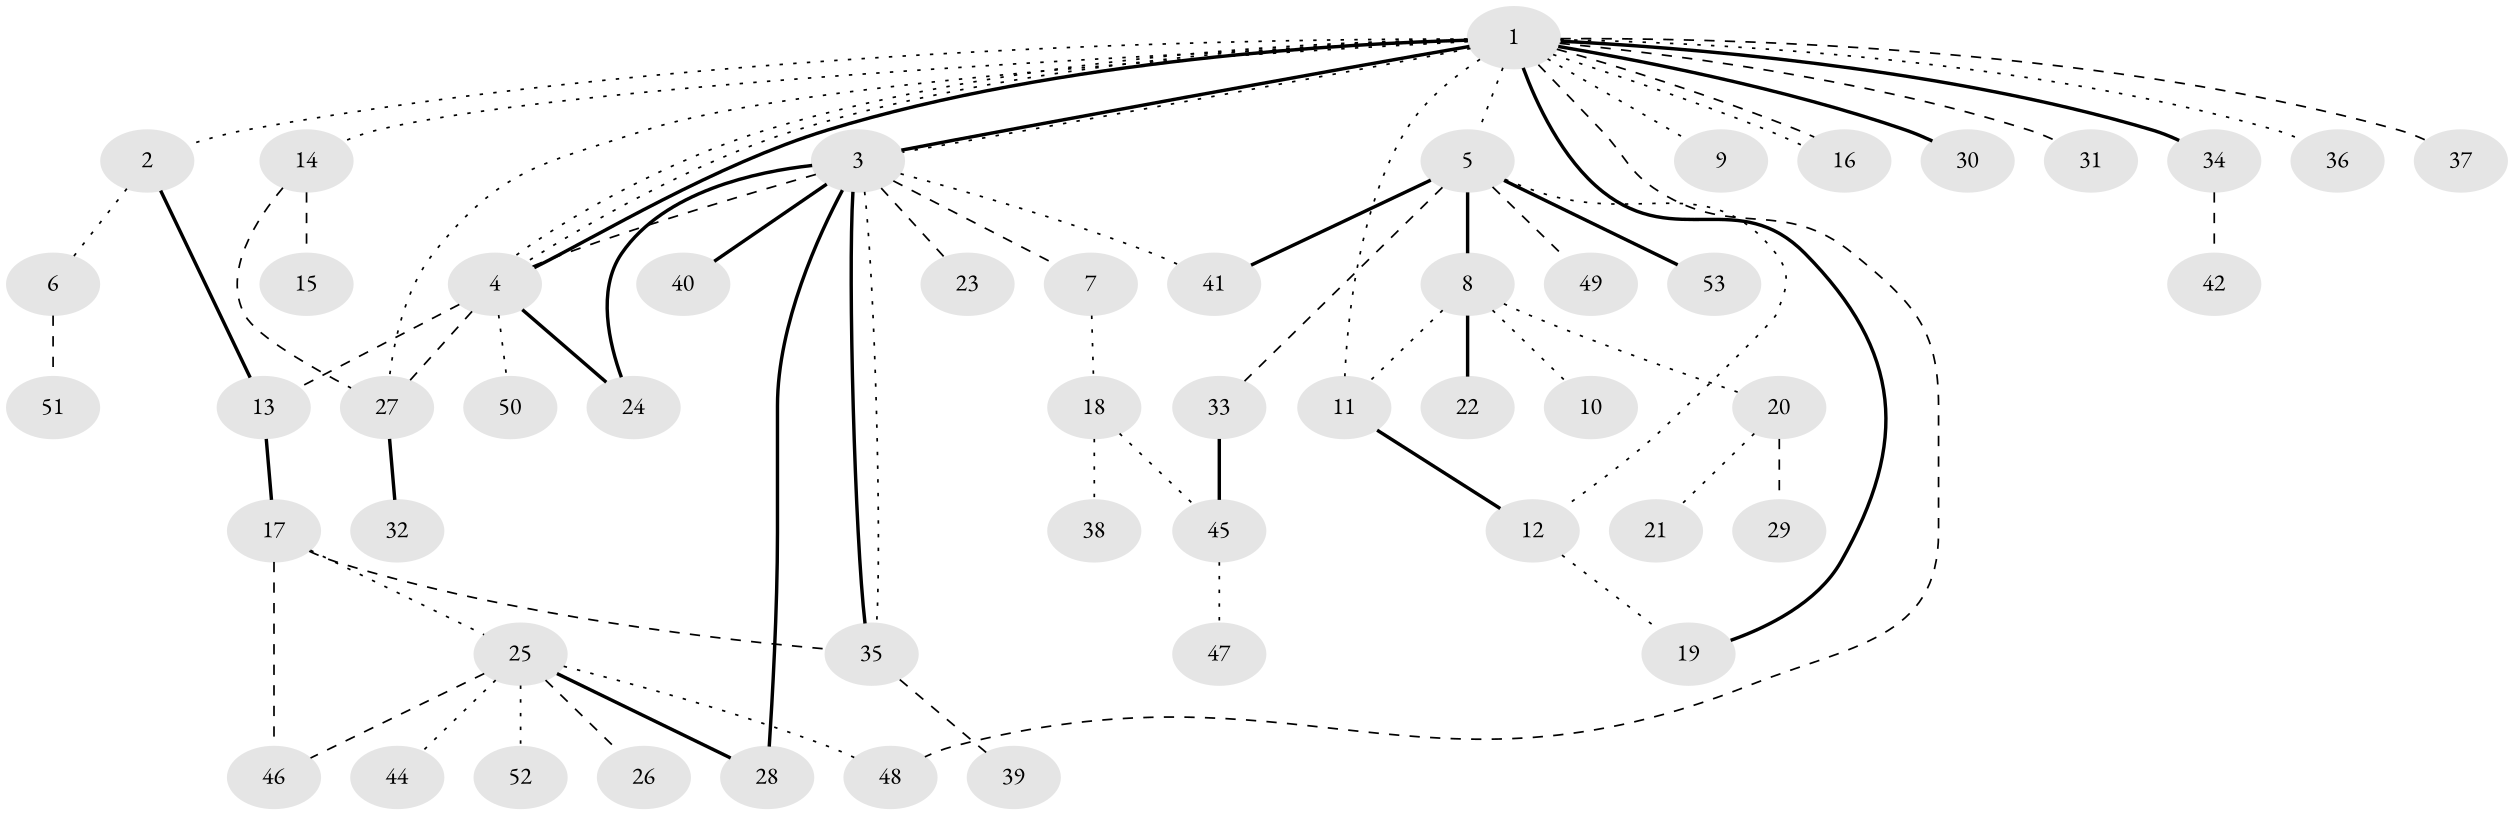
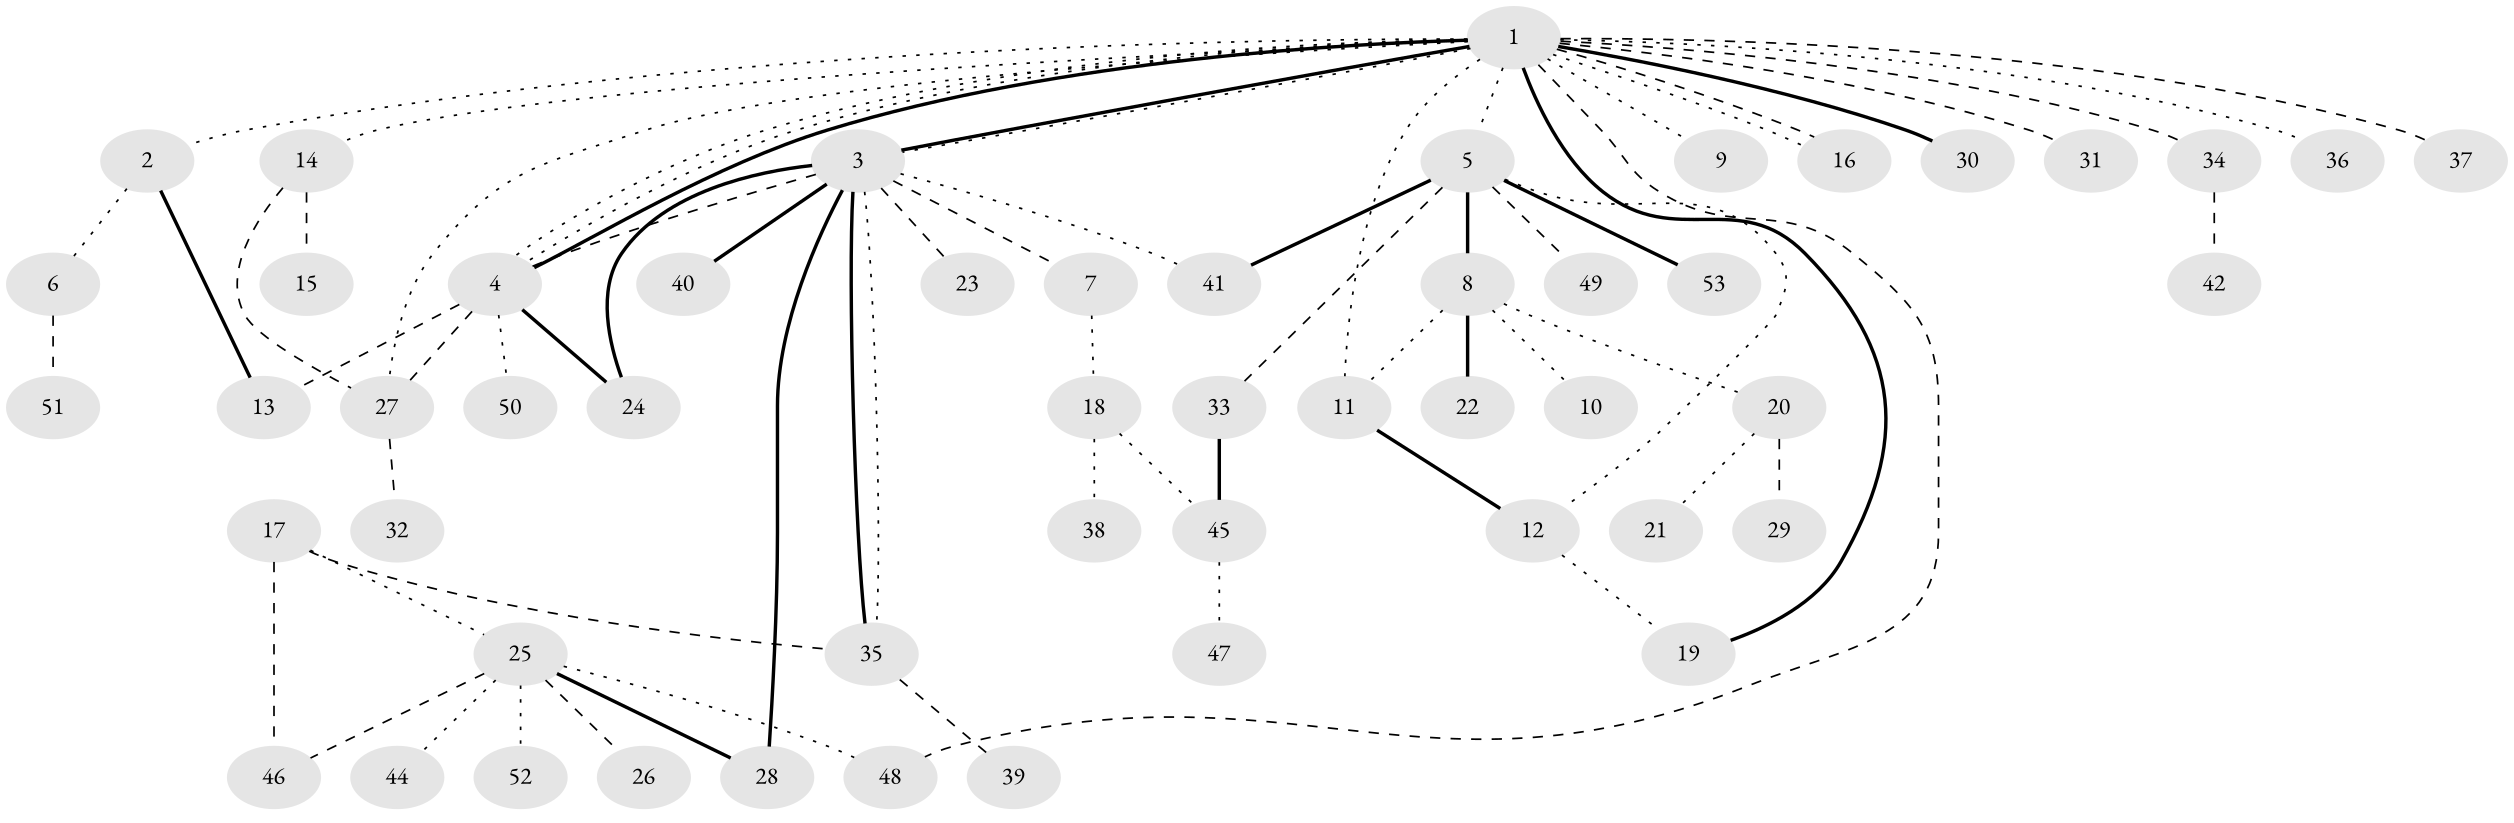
edge "1" -- "34": style bold -> dashed
edge "13" -- "17": removed
edge "27" -- "32": style bold -> dashed
